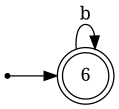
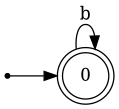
node "6": label "6" -> "0"
